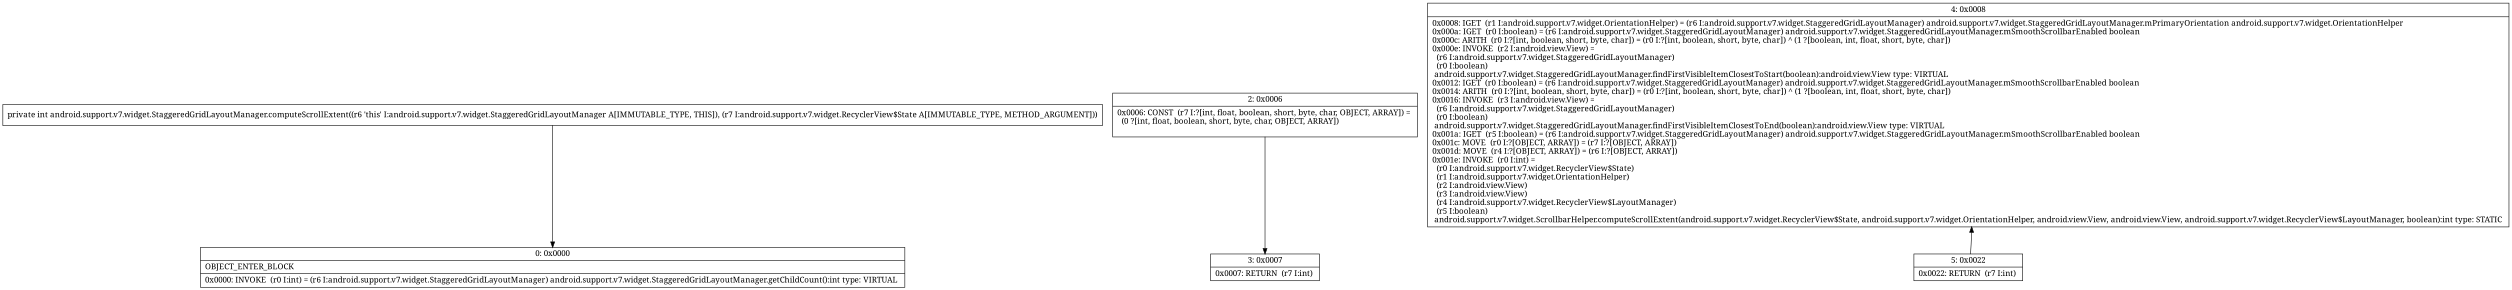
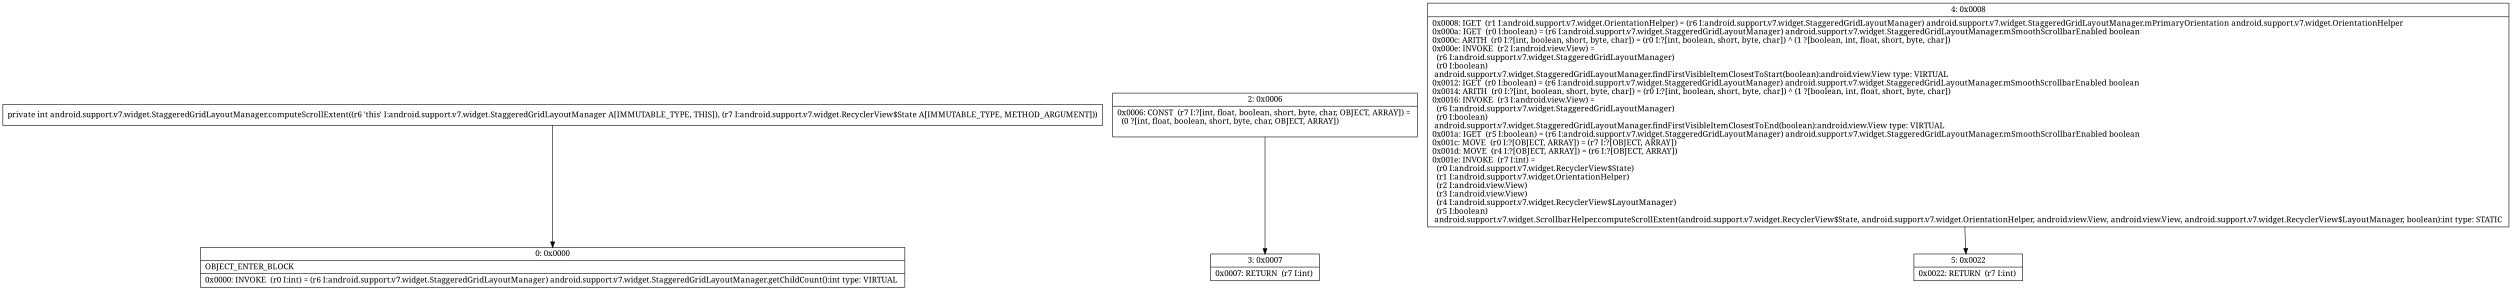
node "4: 0x0008": text "0x001e: INVOKE  (r0 I:int) =" -> "0x001e: INVOKE  (r7 I:int) ="
edge "5: 0x0022" -> "4: 0x0008": reversed
